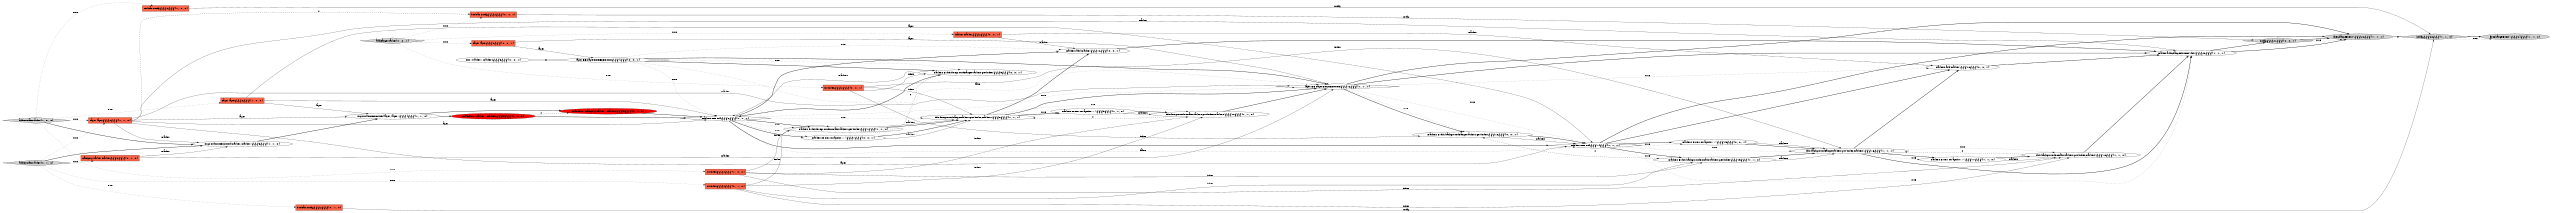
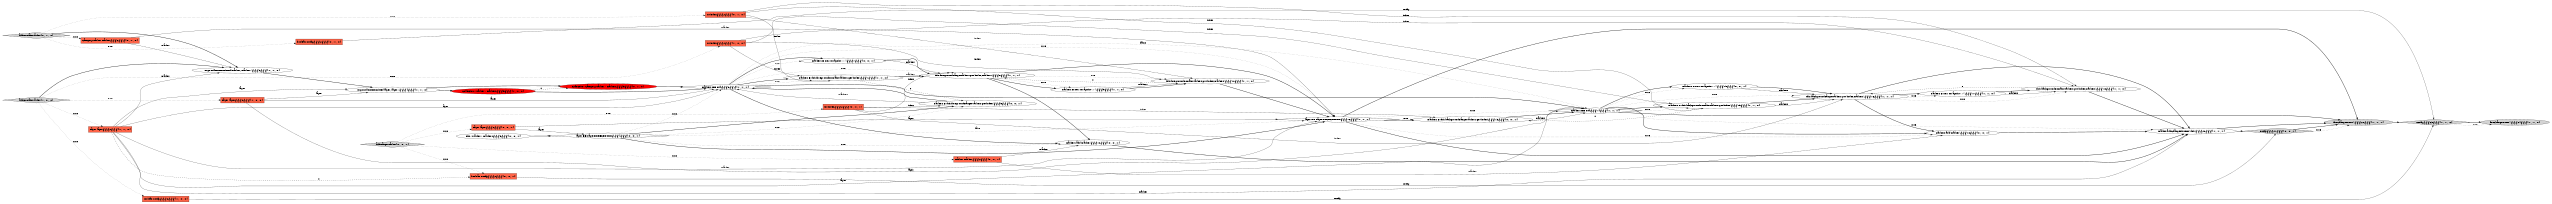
edge "addDomainMarker['0', '1', '0']" -> "Layer layer@@@2@@@['1', '1', '0']": removed, label "true"
